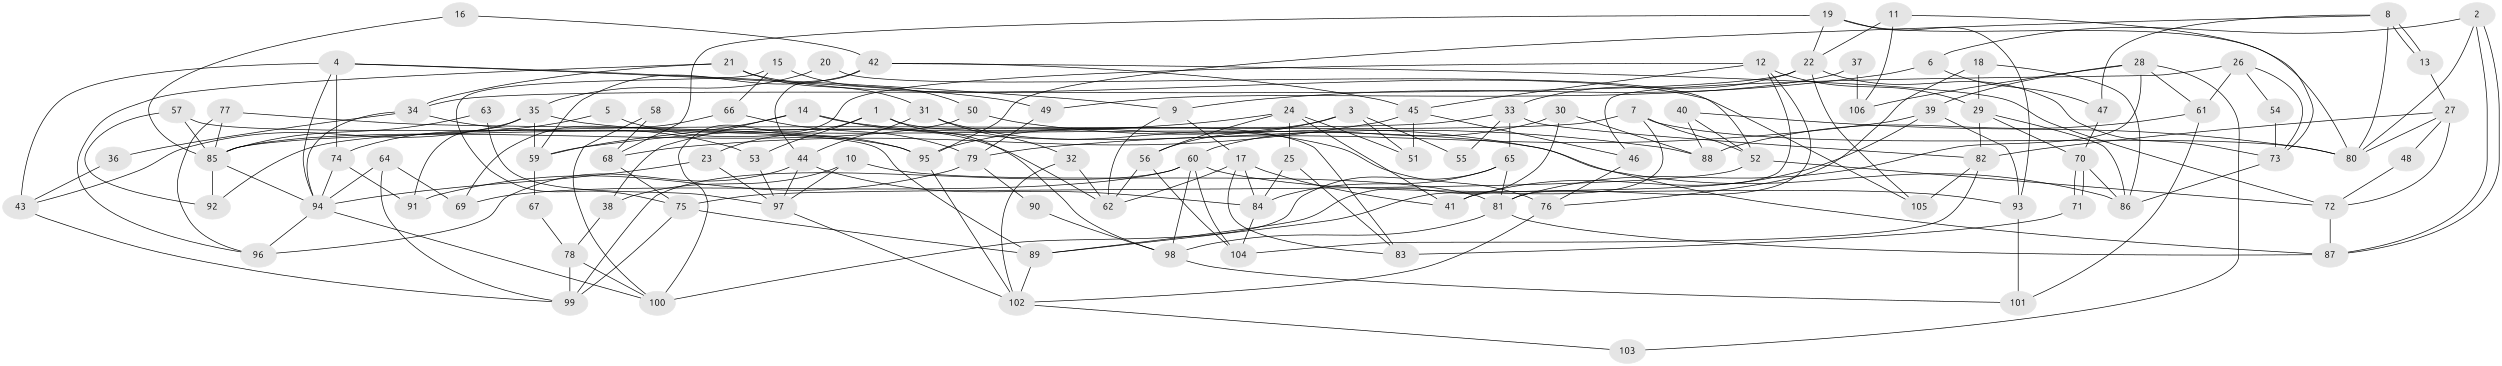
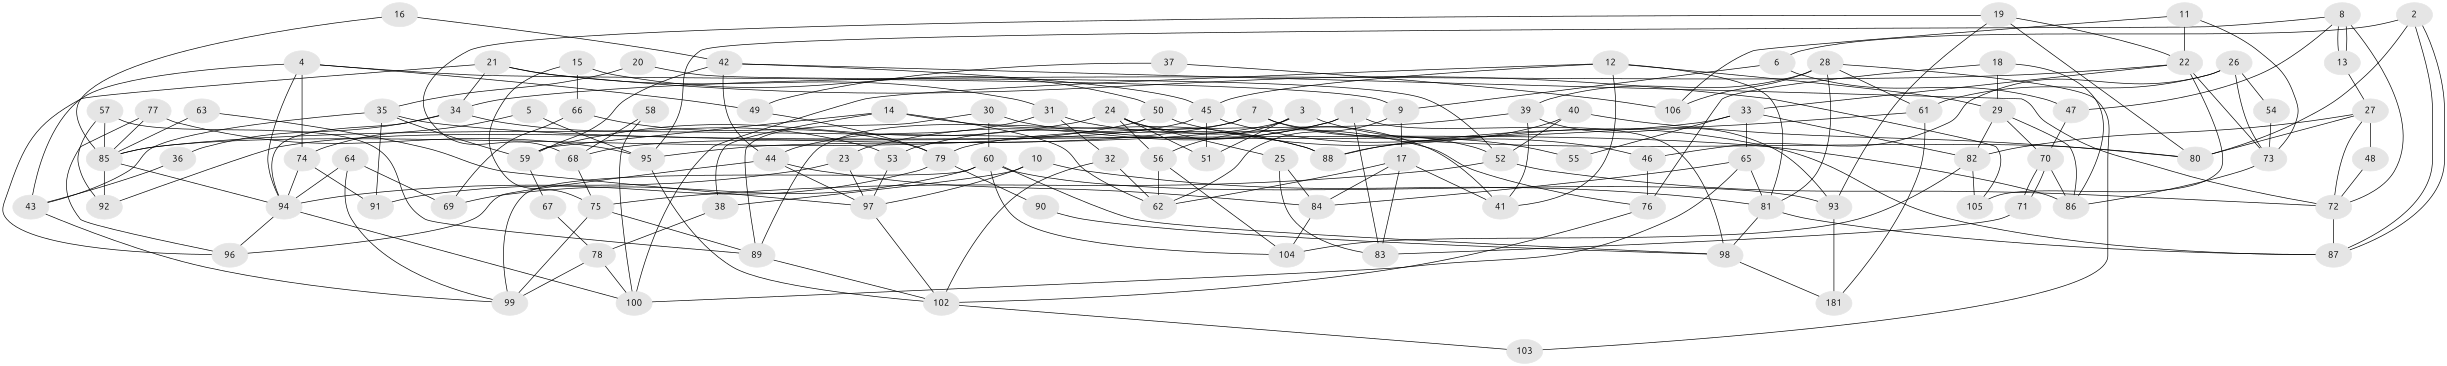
edge "8" -- "80": now "8" -- "72"
node "101": label "101" -> "181"
